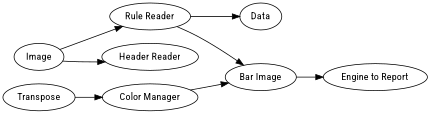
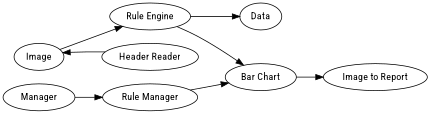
node "Rule Reader": label "Rule Reader" -> "Rule Engine"
edge "Image" -> "Header Reader": reversed
node "Bar Image": label "Bar Image" -> "Bar Chart"
node "Engine to Report": label "Engine to Report" -> "Image to Report"
node "Transpose": label "Transpose" -> "Manager"
node "Color Manager": label "Color Manager" -> "Rule Manager"
